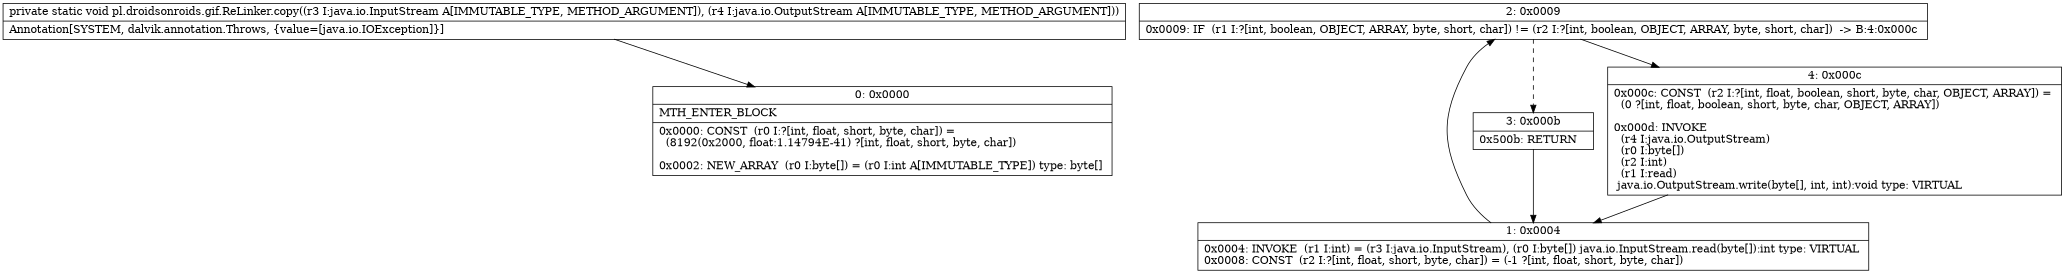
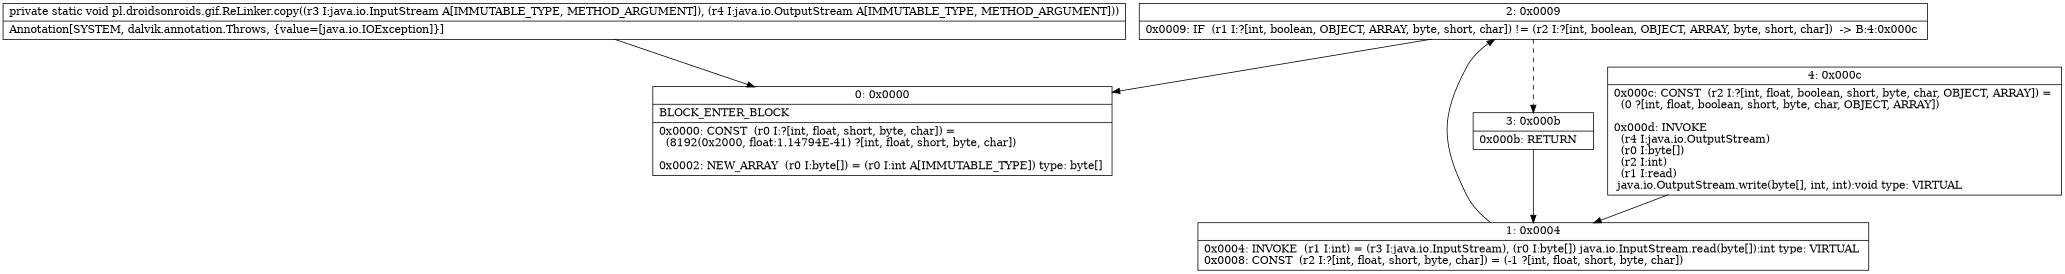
edge "2: 0x0009" -> "4: 0x000c": now "2: 0x0009" -> "0: 0x0000"
node "0: 0x0000": text "MTH_ENTER_BLOCK" -> "BLOCK_ENTER_BLOCK"
node "3: 0x000b": text "0x500b: RETURN" -> "0x000b: RETURN"
